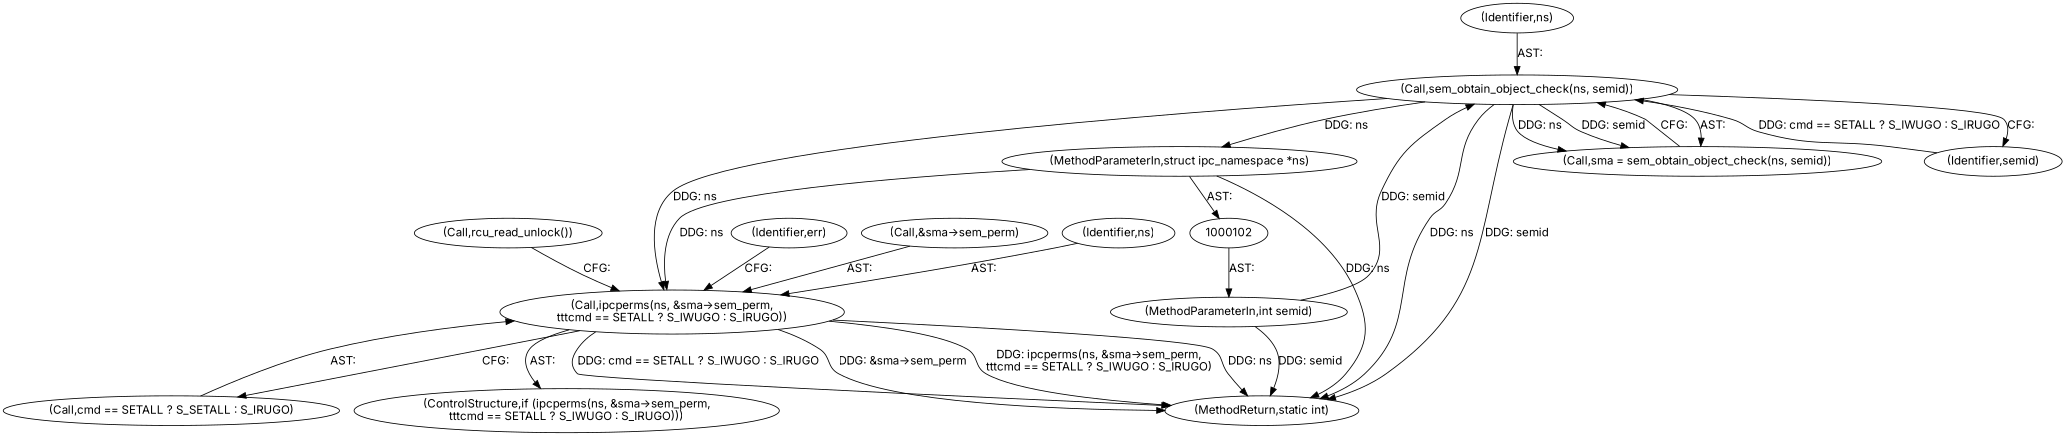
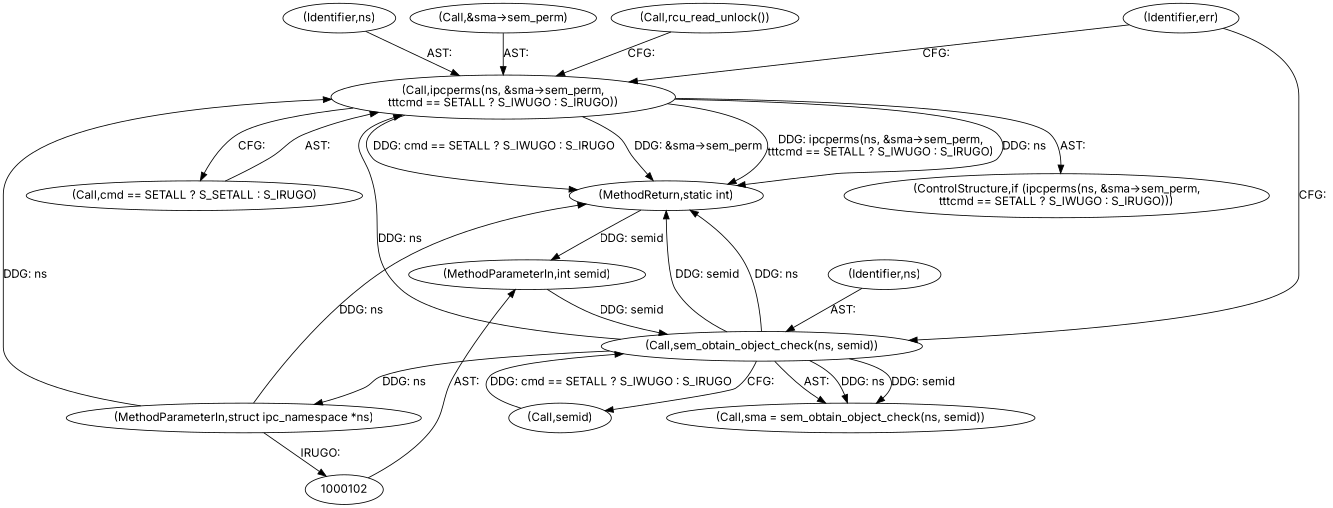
edge "(Call,sma = sem_obtain_object_check(ns, semid))" -> "(Call,sem_obtain_object_check(ns, semid))": now "(Identifier,err)" -> "(Call,sem_obtain_object_check(ns, semid))"
node "(Identifier,semid)": label "(Identifier,semid)" -> "(Call,semid)"
edge "(MethodParameterIn,struct ipc_namespace *ns)" -> "1000102": label "AST: " -> "IRUGO: "
edge "(MethodParameterIn,int semid)" -> "(MethodReturn,static int)": reversed
